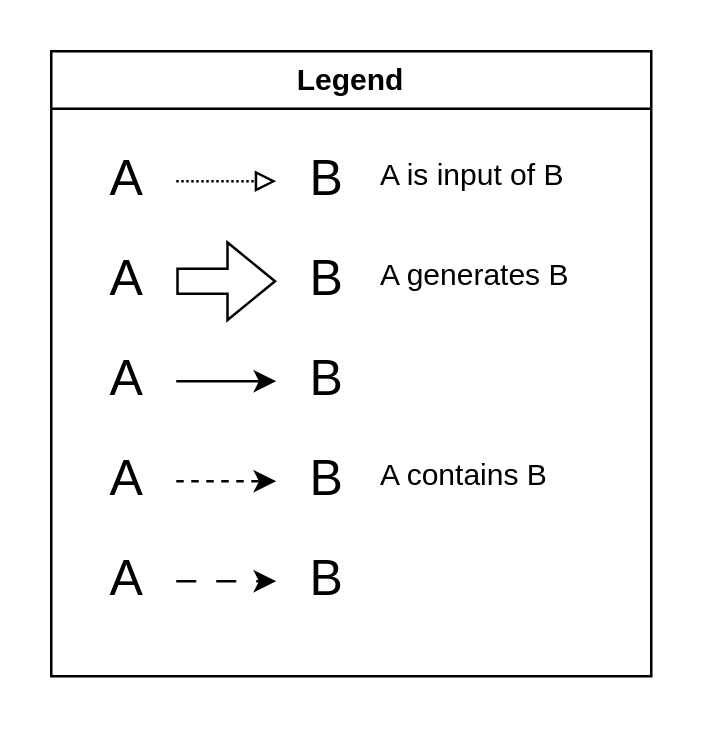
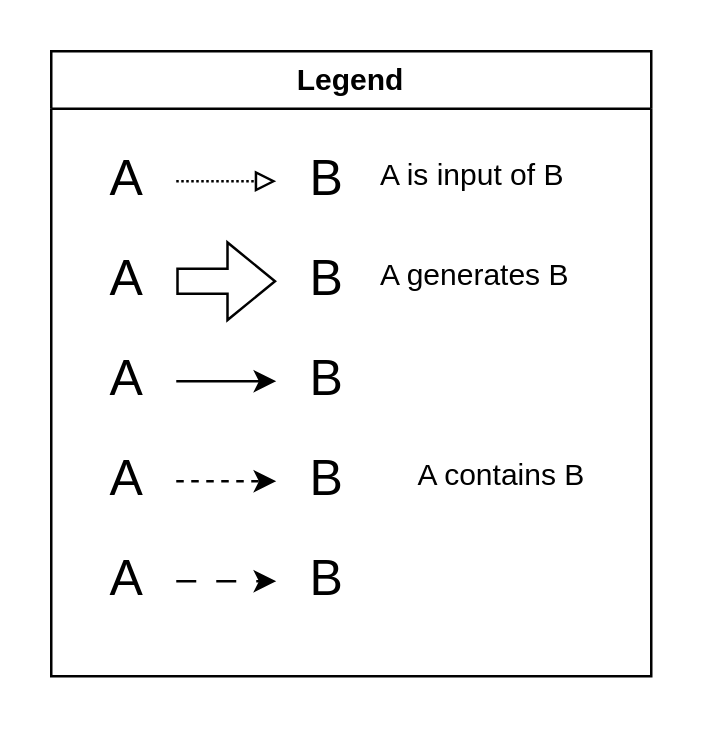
node "A contains B": moved (489, 476) -> (526, 476)
